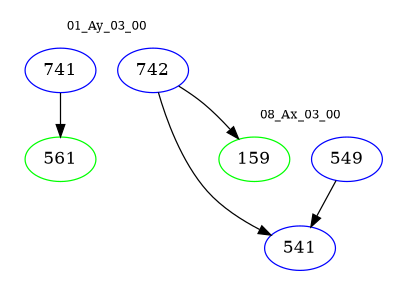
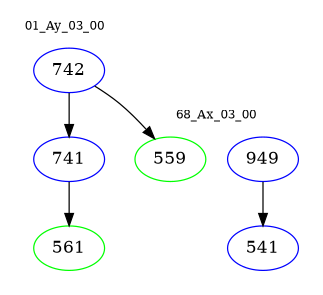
cluster "08_Ax_03_00": label "08_Ax_03_00" -> "68_Ax_03_00"
node "159": label "159" -> "559"
node "549": label "549" -> "949"
edge "742" -> "541": now "742" -> "741"
